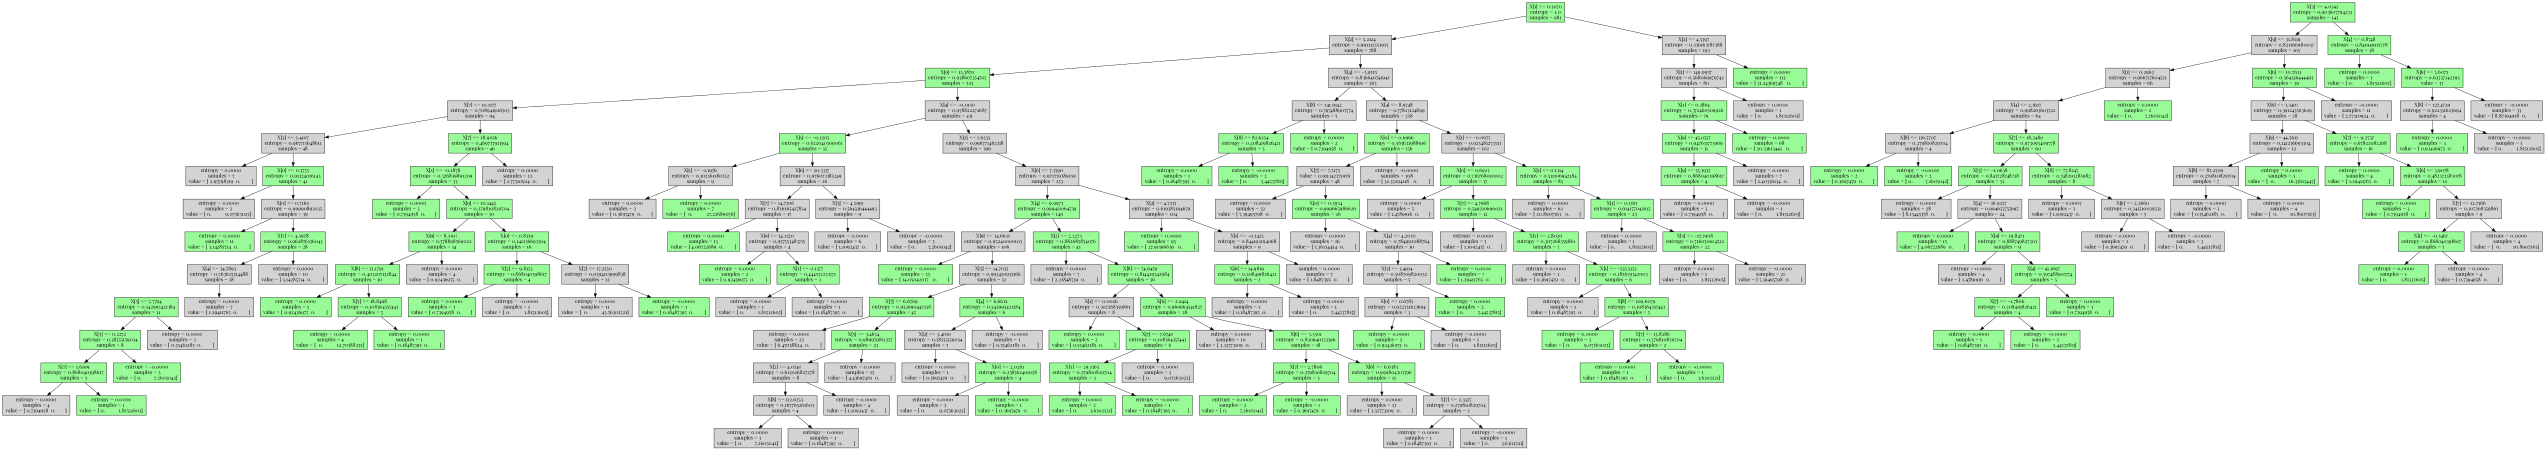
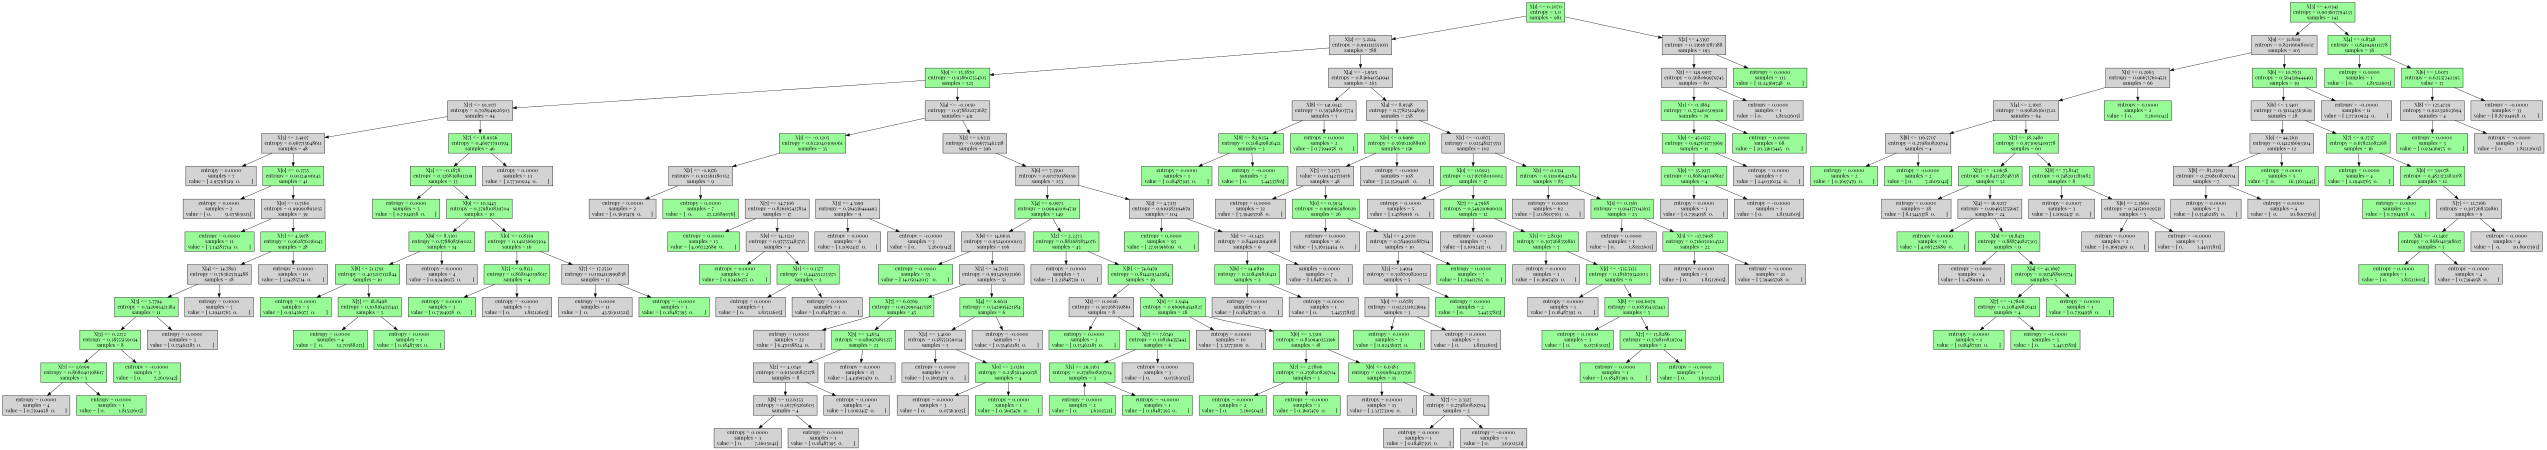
node "X[6] <= 20.3337 entropy = 0.976073385249 samples = 26": removed
edge "X[4] <= 34.7893 entropy = 0.763625354488 samples = 18" -> "X[5] <= 5.7794 entropy = 0.542995421384 samples = 11": added
edge "X[5] <= 29.1363 entropy = 0.279810829704 samples = 3" -> "entropy = 0.0000 samples = 2 value = [ 0.         3.6302521]": reversed
